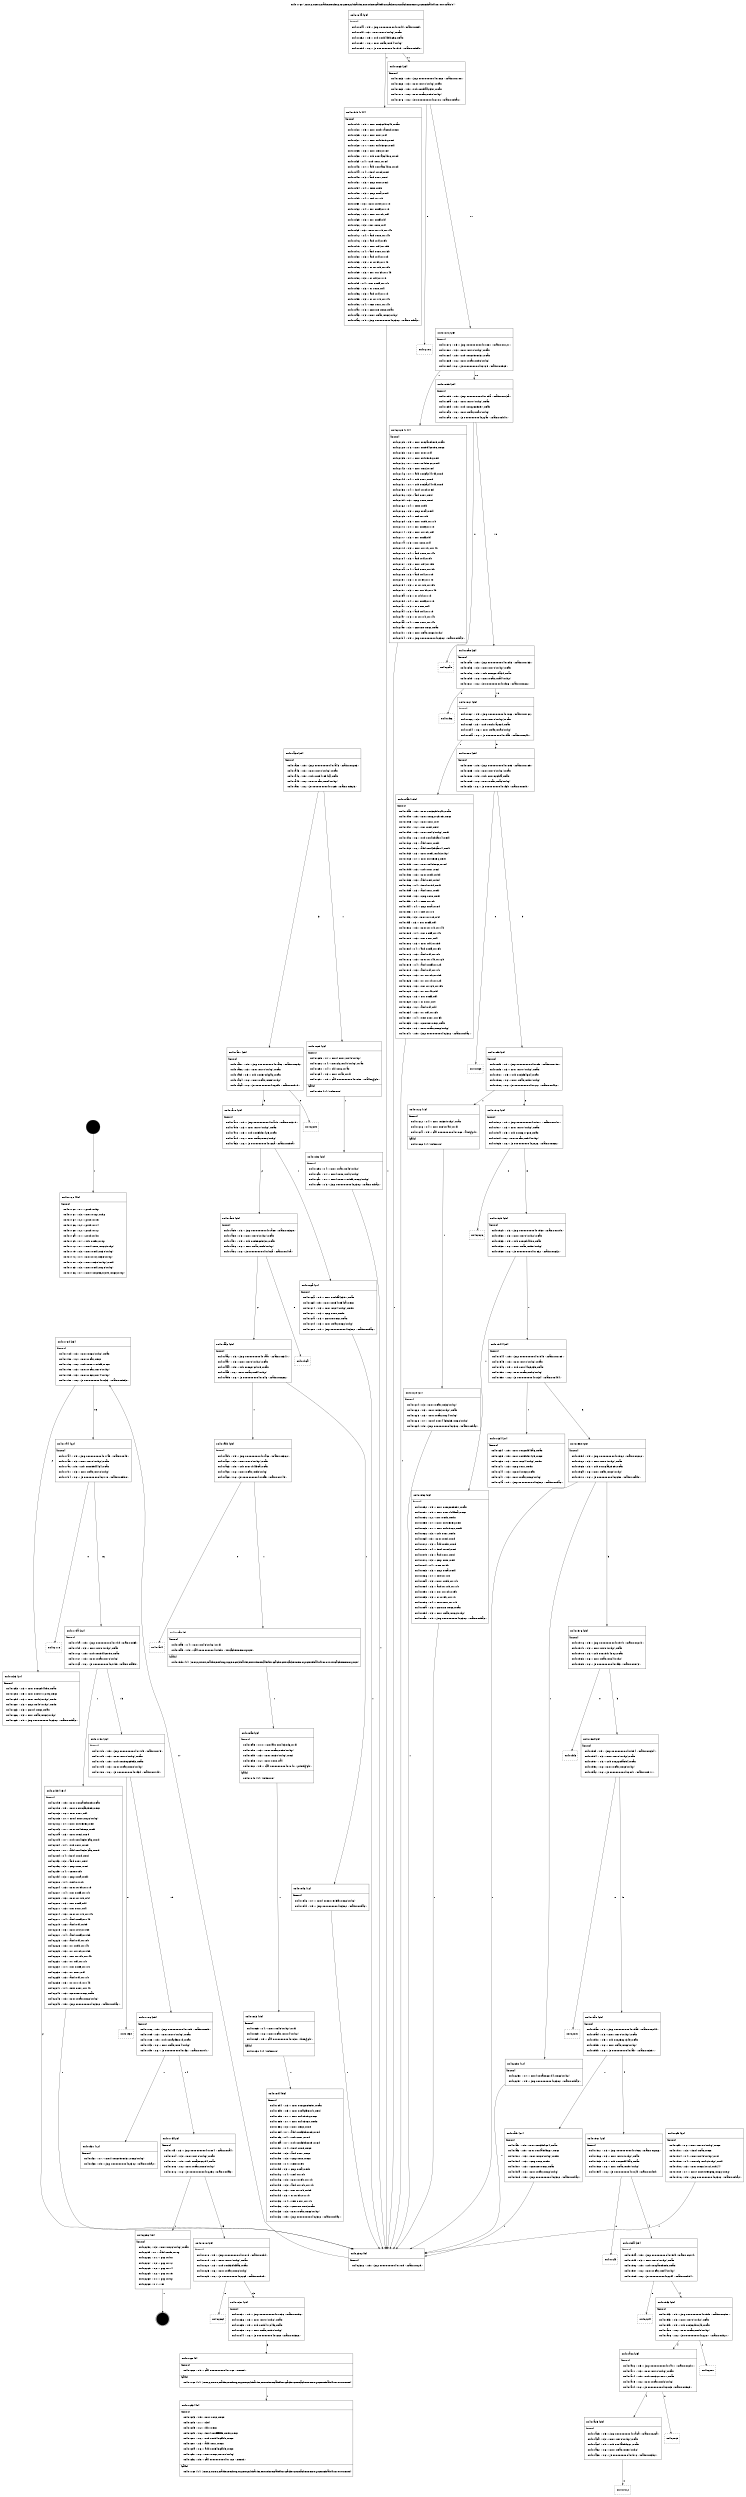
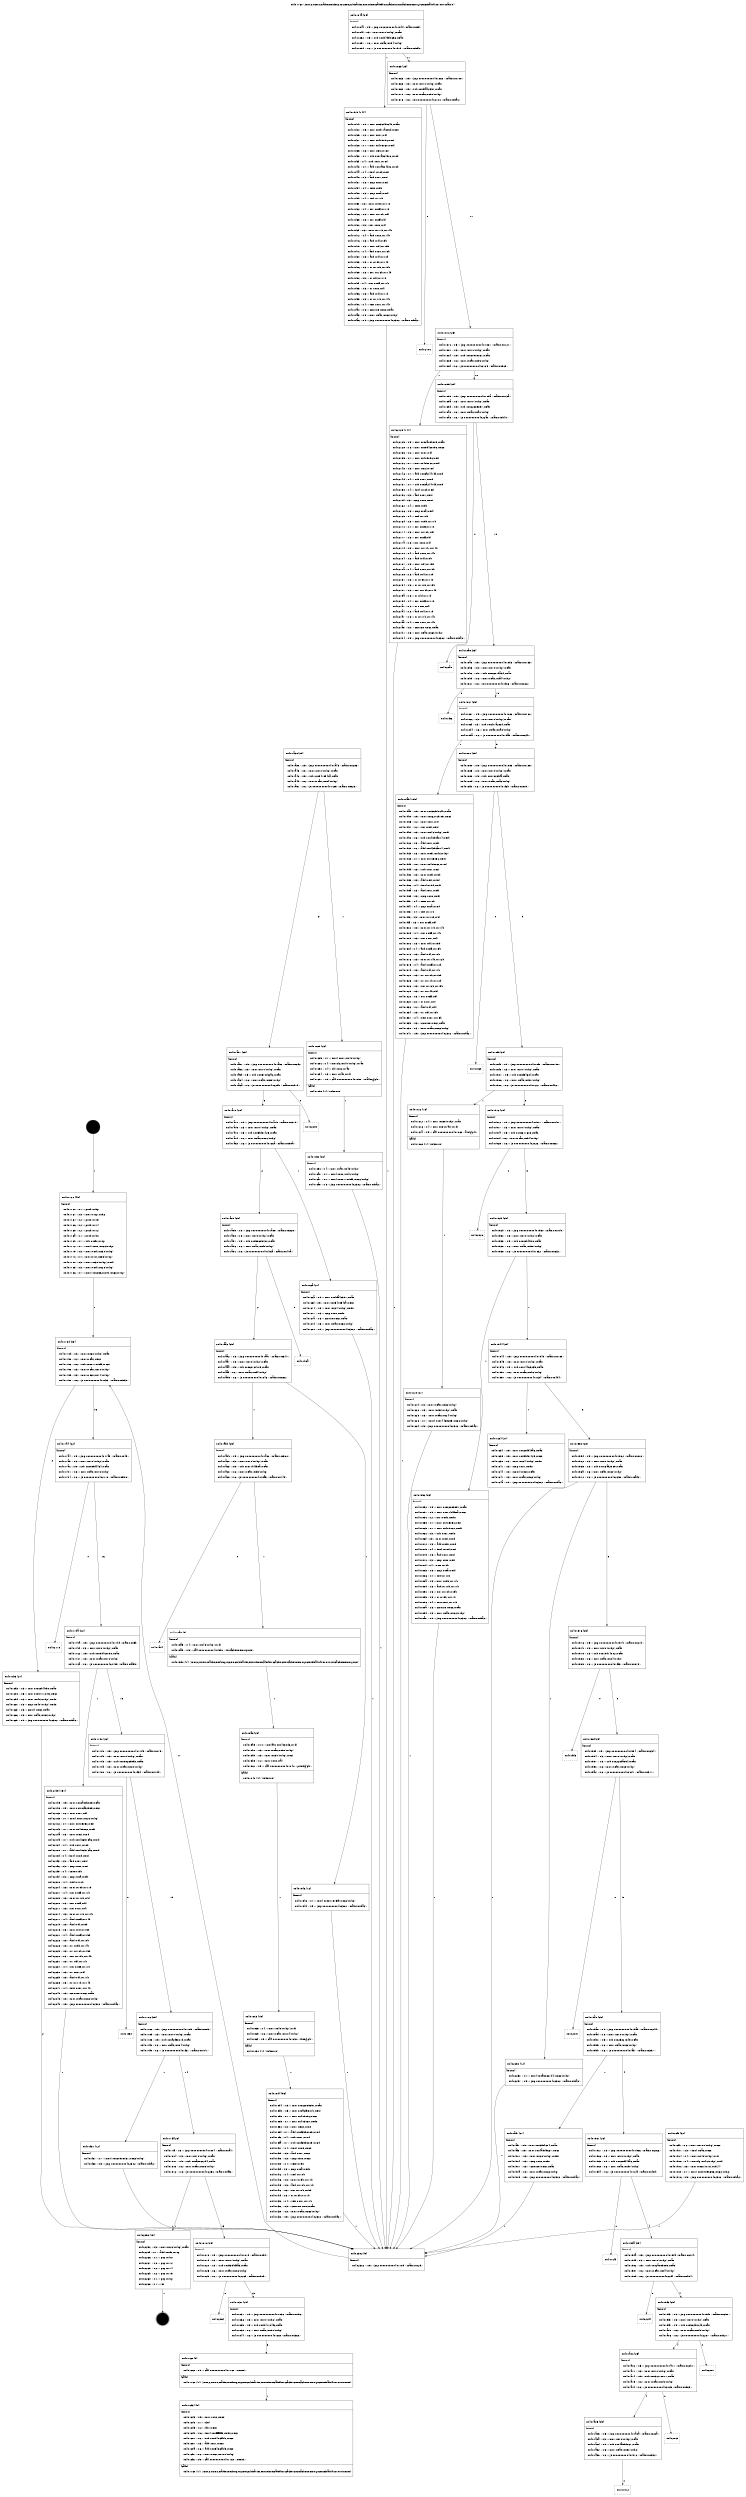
edge "0x401760 [45]" -> "0x40178d [23]": added, label "1"
edge "0x401f31 [12]" -> "0x402302 [5]": added, label "1"
edge "0x401ed4 [93]" -> "0x402302 [5]": added, label "1"
